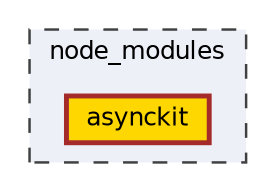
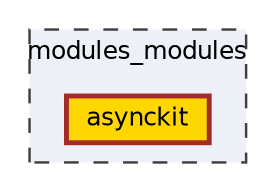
cluster "node_modules": label "node_modules" -> "modules_modules"
